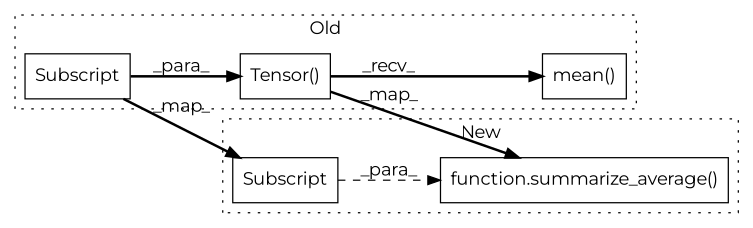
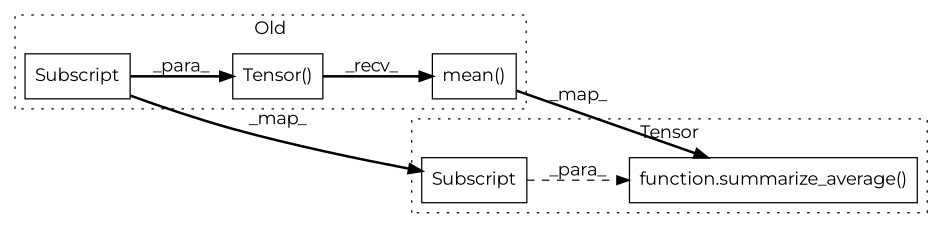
edge "Tensor()" -> "function.summarize_average()": now "mean()" -> "function.summarize_average()"
cluster "New": label "New" -> "Tensor"
